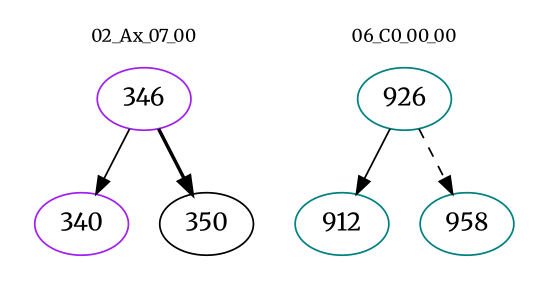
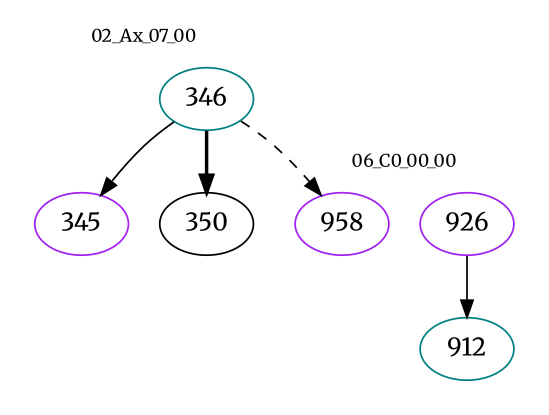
node "346": color purple -> teal
node "926": color teal -> purple
edge "926" -> "958": now "346" -> "958"
node "340": label "340" -> "345"
node "958": color teal -> purple
